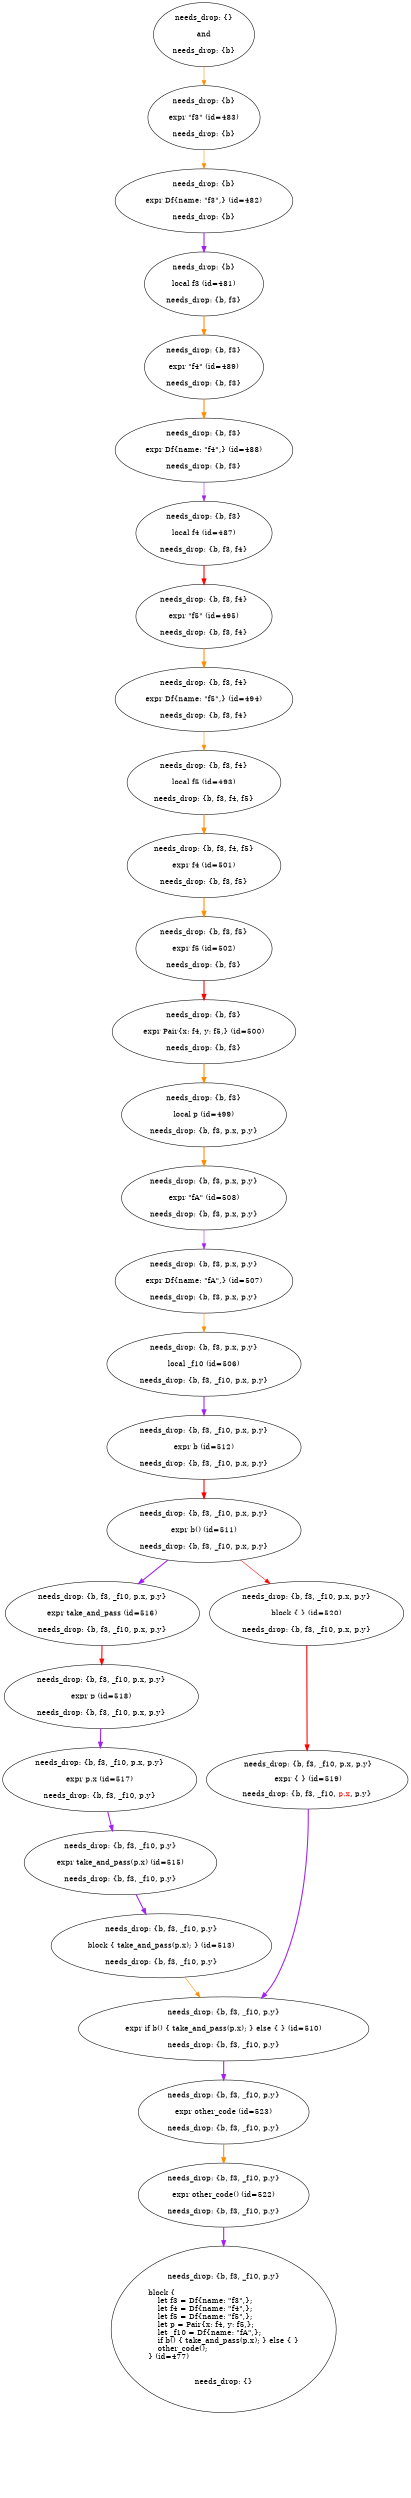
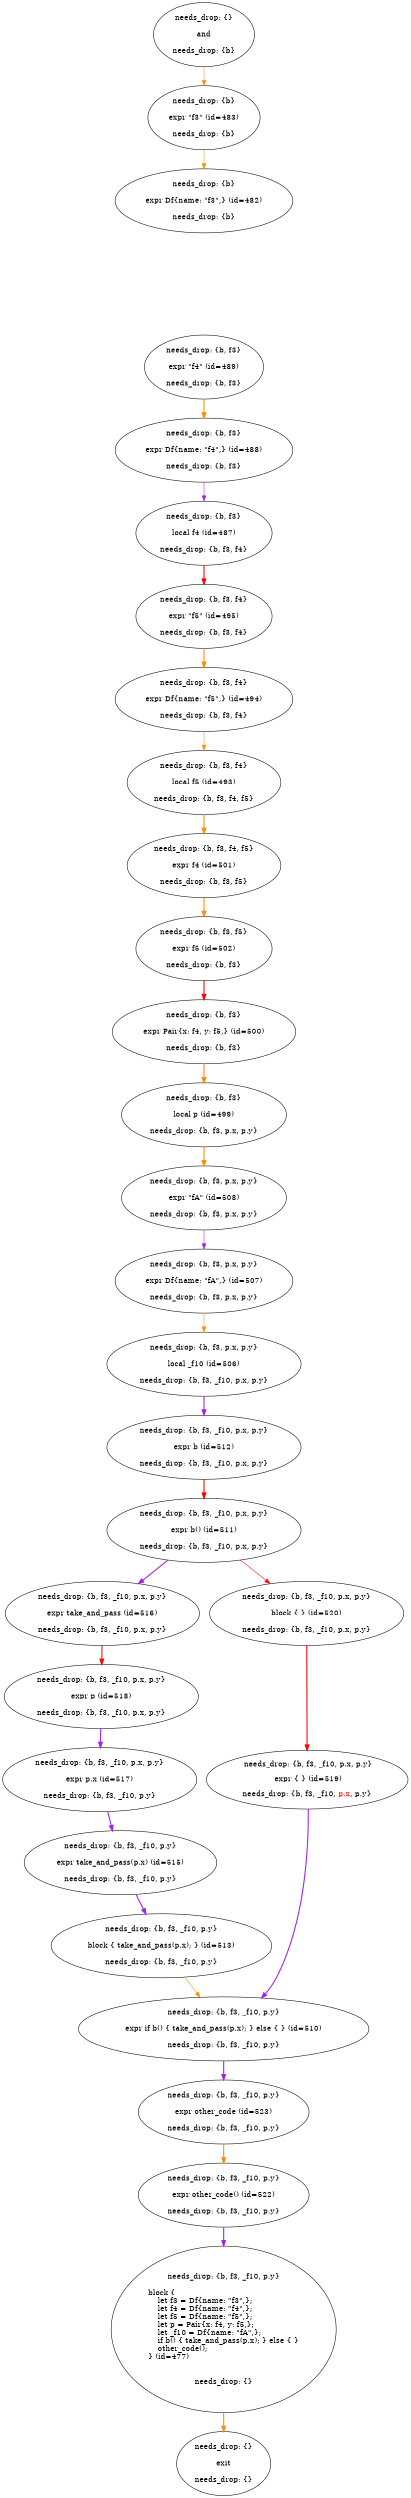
node "needs_drop: {b} local f3 (id=481) needs_drop: {b, f3}": removed
node "needs_drop: {} exit needs_drop: {}": added
